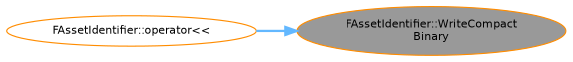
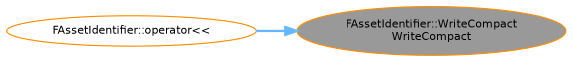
node "FAssetIdentifier::WriteCompact Binary": label "FAssetIdentifier::WriteCompact Binary" -> "FAssetIdentifier::WriteCompact WriteCompact"
